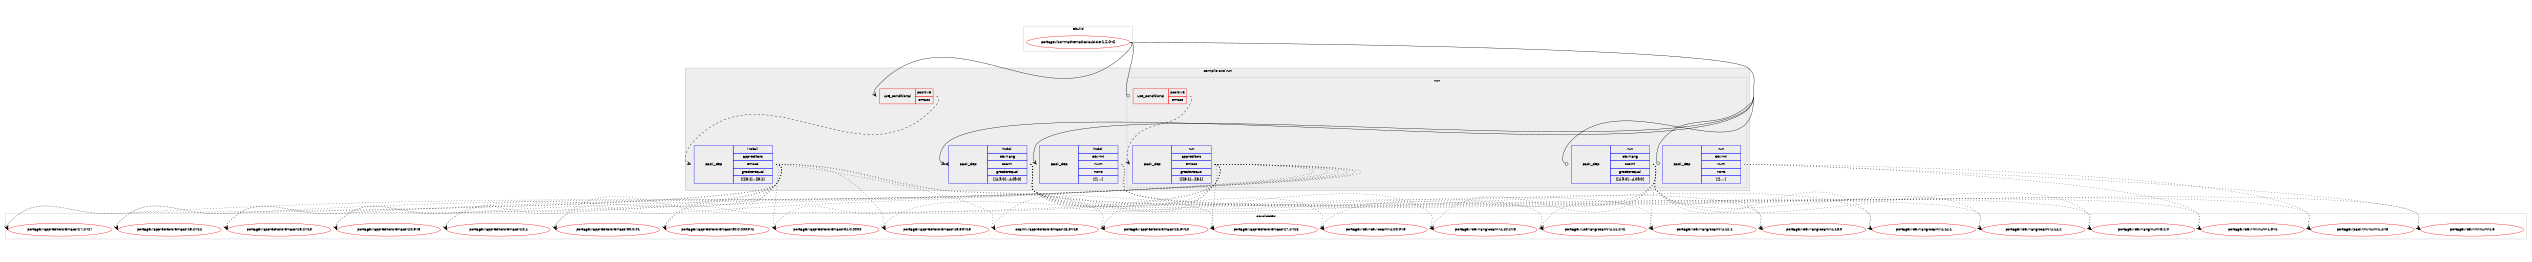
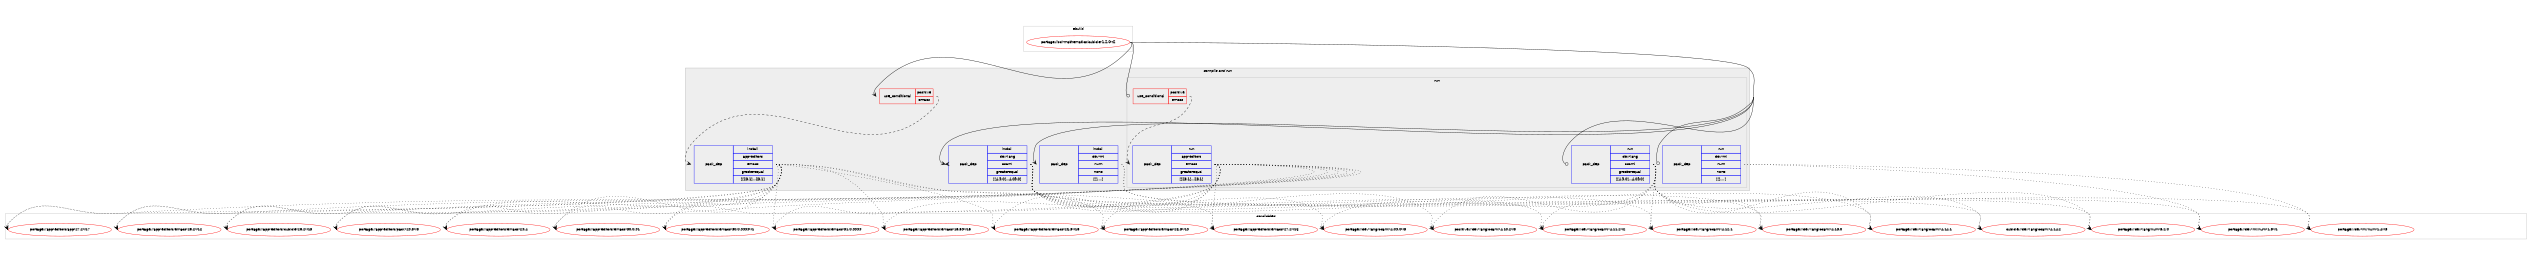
node "portage://app-editors/emacs-27.2-r17": label "portage://app-editors/emacs-27.2-r17" -> "portage://app-editors/app-27.2-r17"
node "portage://app-editors/emacs-28.2-r13": label "portage://app-editors/emacs-28.2-r13" -> "portage://app-editors/cubicle-28.2-r13"
node "portage://app-editors/emacs-29.3-r3": label "portage://app-editors/emacs-29.3-r3" -> "portage://app-editors/pack-29.3-r3"
node "ocaml://app-editors/emacs-26.3-r18": label "ocaml://app-editors/emacs-26.3-r18" -> "portage://app-editors/emacs-26.3-r18"
node "portage://dev-dev/ocaml-4.09.0-r3": label "portage://dev-dev/ocaml-4.09.0-r3" -> "portage://dev-lang/ocaml-4.09.0-r3"
node "portage://dev-lang/ocaml-4.10.2-r3": label "portage://dev-lang/ocaml-4.10.2-r3" -> "positive://dev-lang/ocaml-4.10.2-r3"
node "portage://use-lang/ocaml-4.11.2-r2": label "portage://use-lang/ocaml-4.11.2-r2" -> "portage://dev-lang/ocaml-4.11.2-r2"
node "portage://dev-lang/ocaml-4.14.2": label "portage://dev-lang/ocaml-4.14.2" -> "cubicle://dev-lang/ocaml-4.14.2"
node "portage://pack-ml/num-1.4-r3": label "portage://pack-ml/num-1.4-r3" -> "portage://dev-ml/num-1.4-r3"
node "portage://dev-ml/num-1.5": removed
